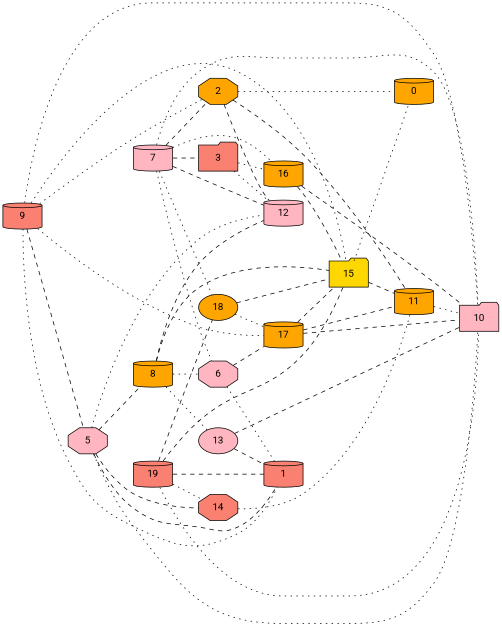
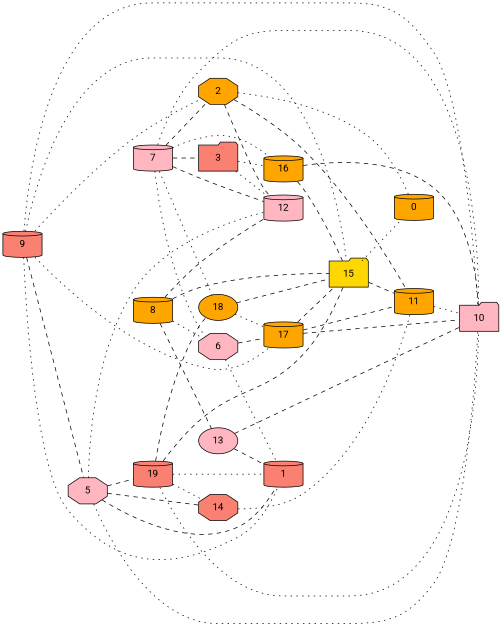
edge "8" -- "5": now "19" -- "5"
edge "8" -- "13": style dotted -> dashed
edge "19" -- "1": style dashed -> dotted
